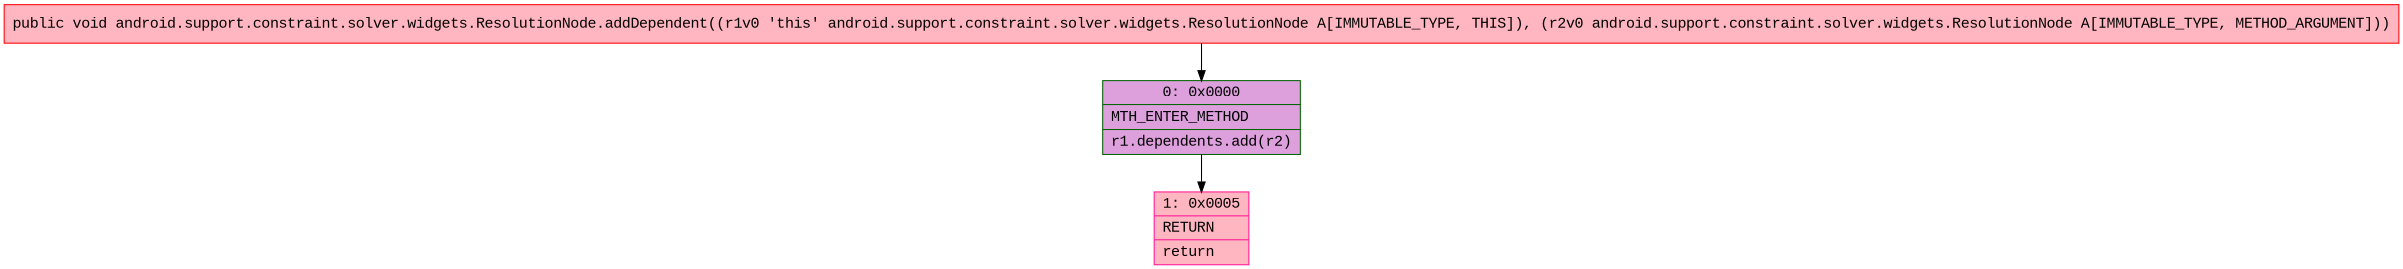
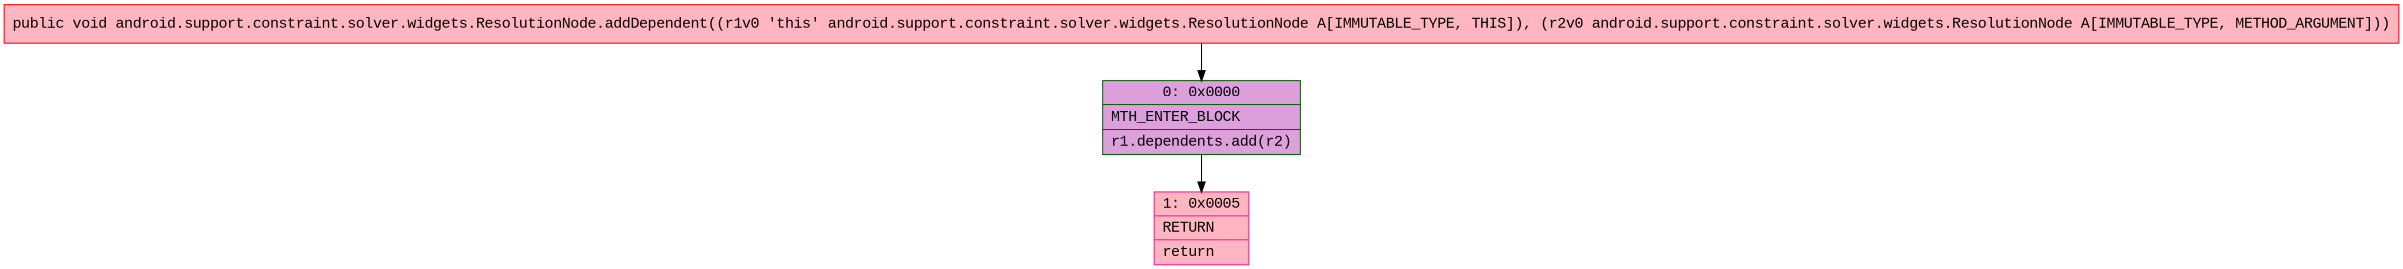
node "0: 0x0000": text "MTH_ENTER_METHOD" -> "MTH_ENTER_BLOCK"
